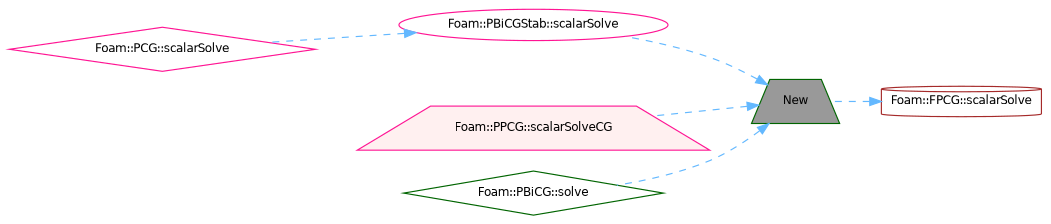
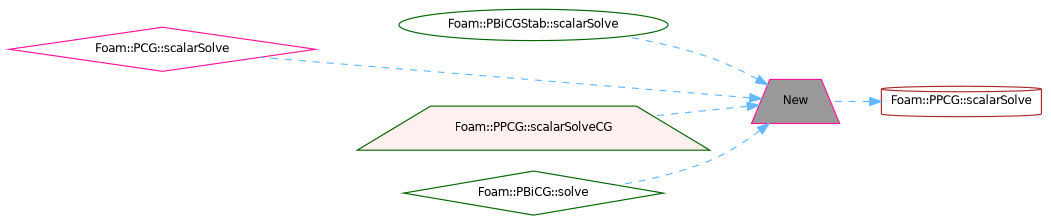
node "Foam::PBiCGStab::scalarSolve": color deeppink -> darkgreen
edge "Foam::PCG::scalarSolve" -> "Foam::PBiCGStab::scalarSolve": now "Foam::PCG::scalarSolve" -> "New"
node "New": color darkgreen -> deeppink
node "Foam::FPCG::scalarSolve": label "Foam::FPCG::scalarSolve" -> "Foam::PPCG::scalarSolve"
node "Foam::PPCG::scalarSolveCG": color deeppink -> darkgreen
